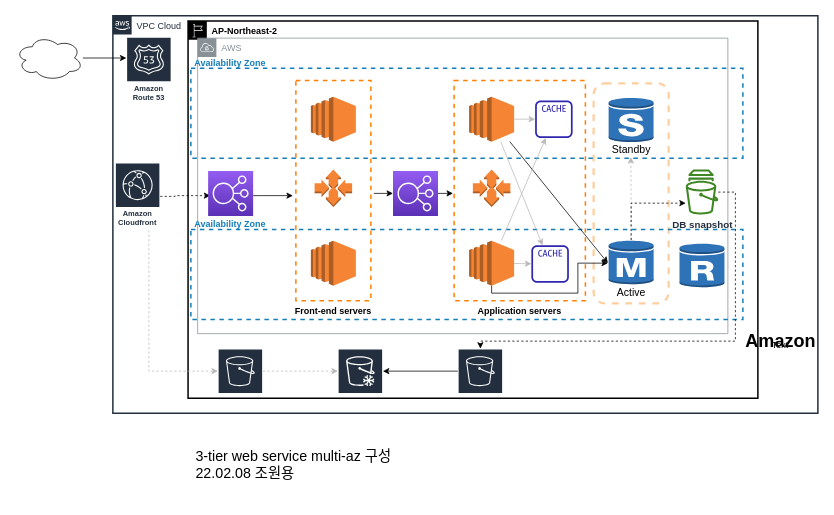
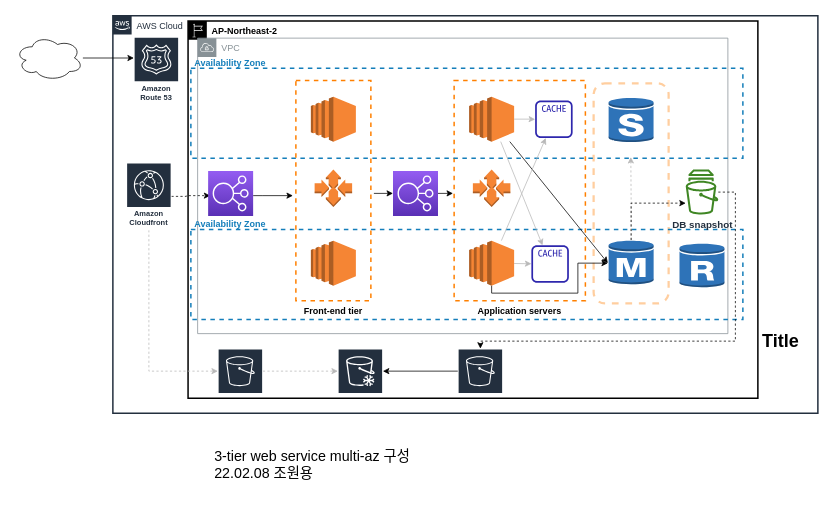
node "VPC Cloud": label "VPC Cloud" -> "AWS Cloud"
node "AWS": label "AWS" -> "VPC"
node "Amazon Route 53": moved (149, 71) -> (156, 71)
node "Standby": removed
node "Amazon Cloudfront": moved (138, 196) -> (149, 196)
node "Active": removed
node "Front-end servers": label "Front-end servers" -> "Front-end tier"
node "Amazon": label "Amazon" -> "Title"
node "Text": removed
node "3-tier web service multi-az 구성 22.02.08 조원용": moved (294, 465) -> (312, 465)
